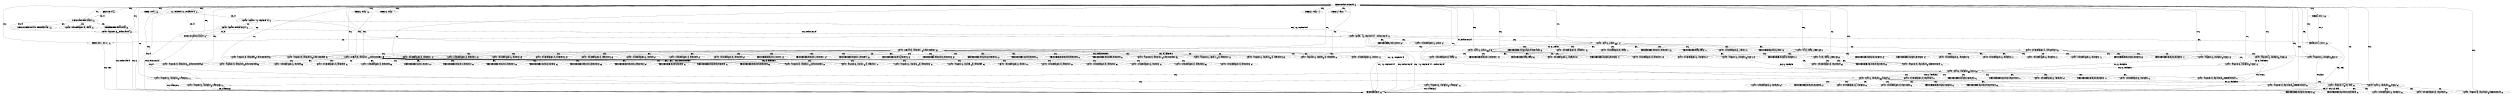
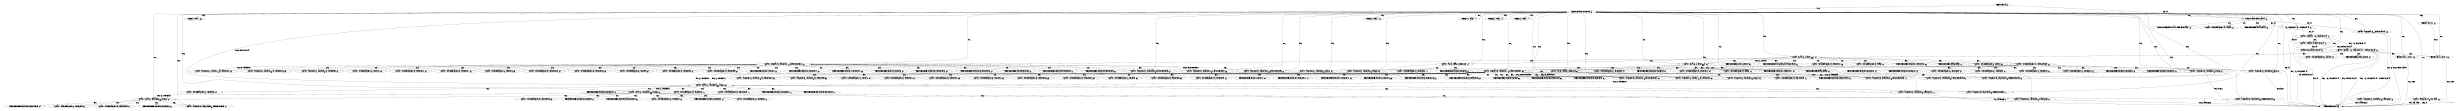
edge "(METHOD,PredictorSetupDecode)" -> "(PARAM,TIFF *tif)": reversed
edge "(PredictorState,PredictorState(tif))" -> "(*sp->setupdecode,(*sp->setupdecode)(tif))": added, label "DDG: tif"
